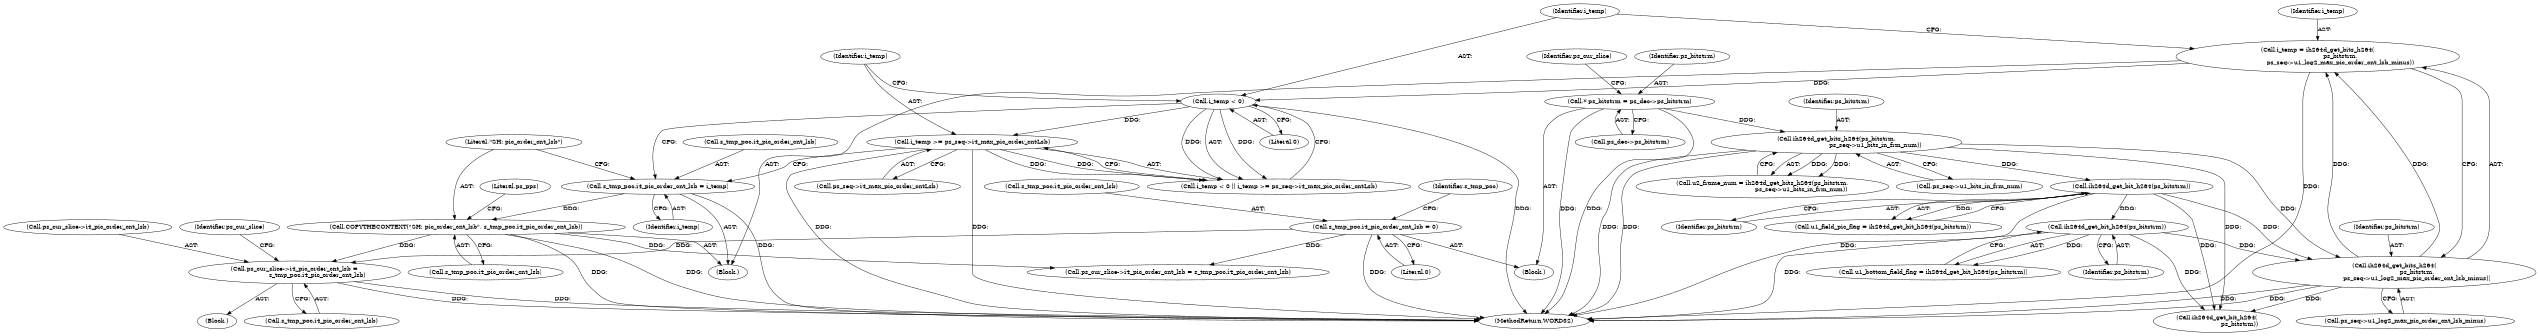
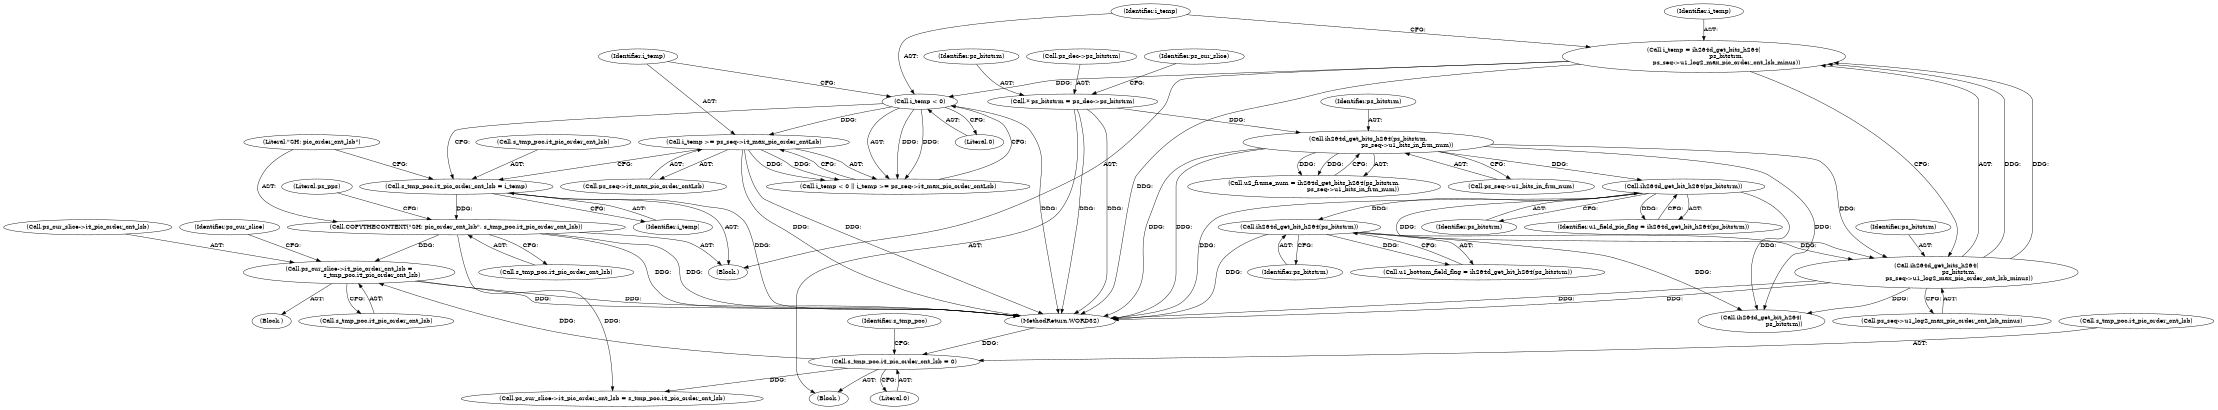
edge "(Call,* ps_bitstrm = ps_dec->ps_bitstrm)" -> "(Call,ps_dec->ps_bitstrm)": removed, label "CFG:"
edge "(Call,i_temp >= ps_seq->i4_max_pic_order_cntLsb)" -> "(Call,ps_seq->i4_max_pic_order_cntLsb)": label "CFG: " -> "AST: "
node "(Call,u1_field_pic_flag = ih264d_get_bit_h264(ps_bitstrm))": label "(Call,u1_field_pic_flag = ih264d_get_bit_h264(ps_bitstrm))" -> "(Identifier,u1_field_pic_flag = ih264d_get_bit_h264(ps_bitstrm))"
edge "(Call,s_tmp_poc.i4_pic_order_cnt_lsb = 0)" -> "(MethodReturn,WORD32)": reversed
